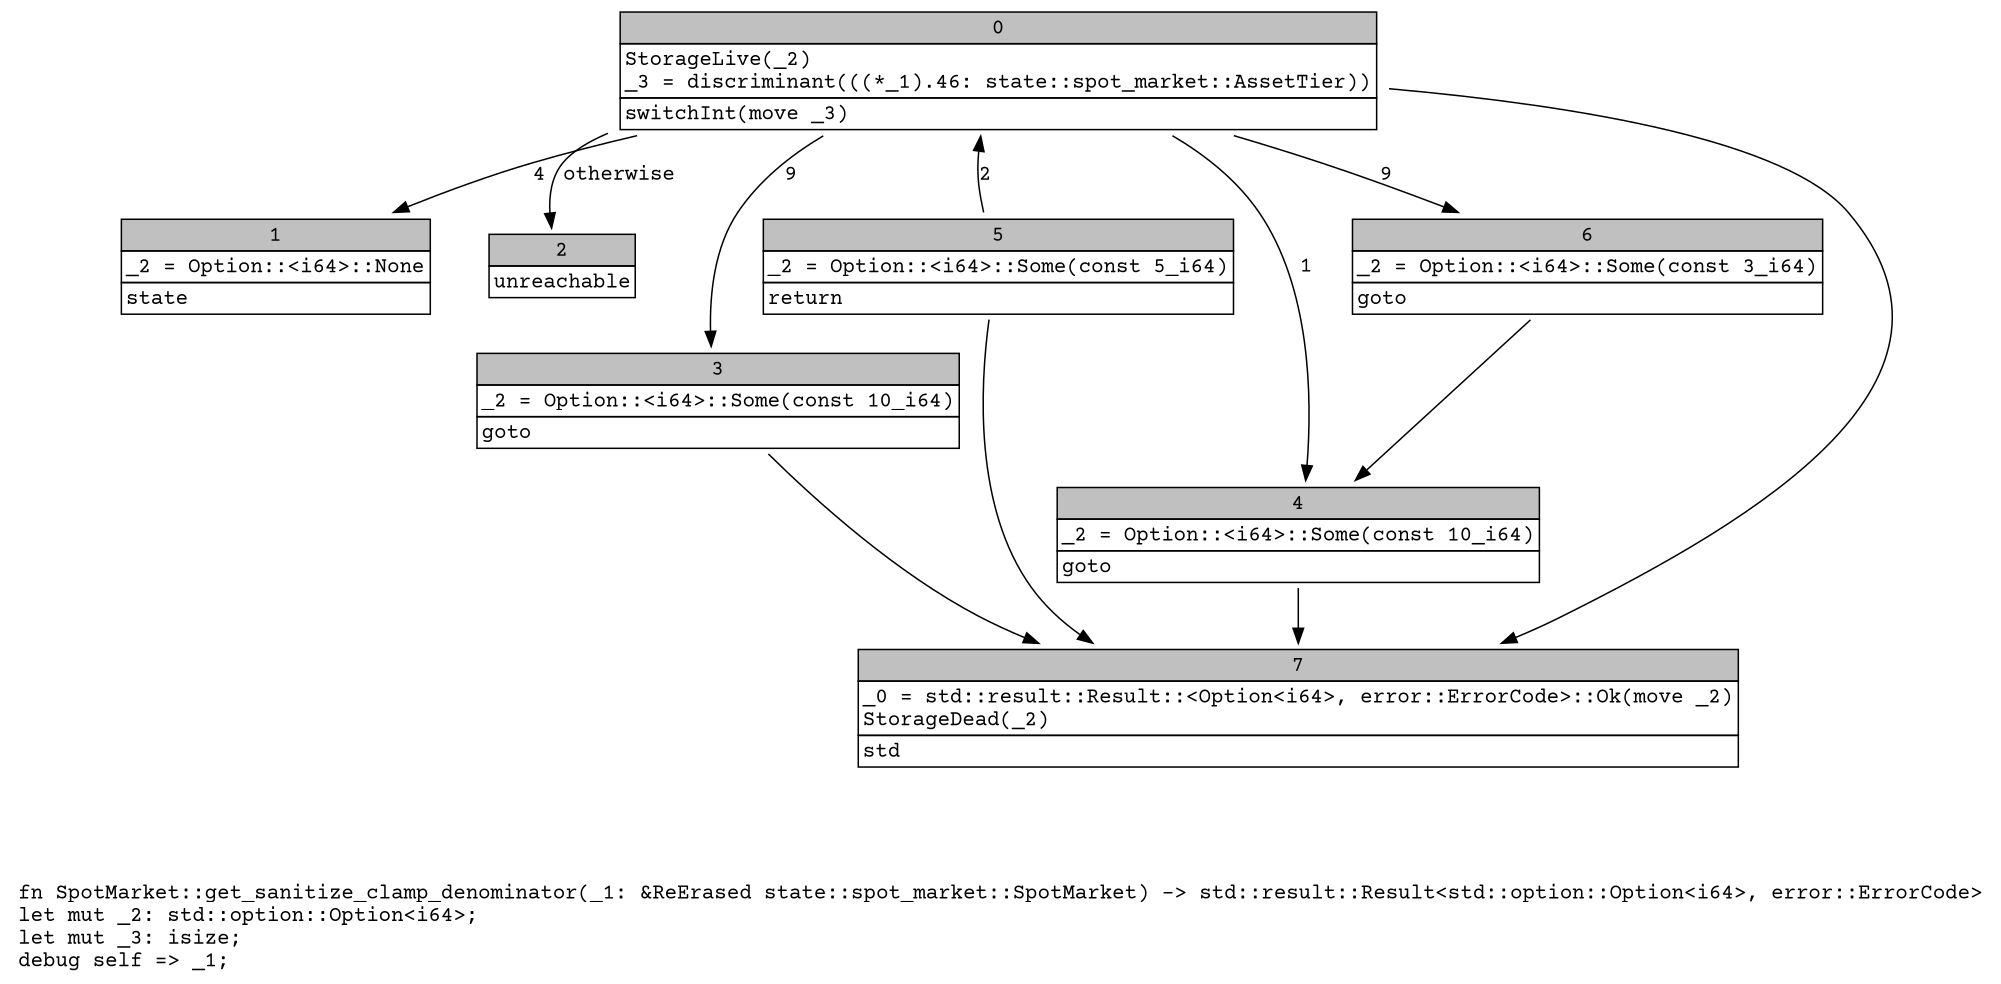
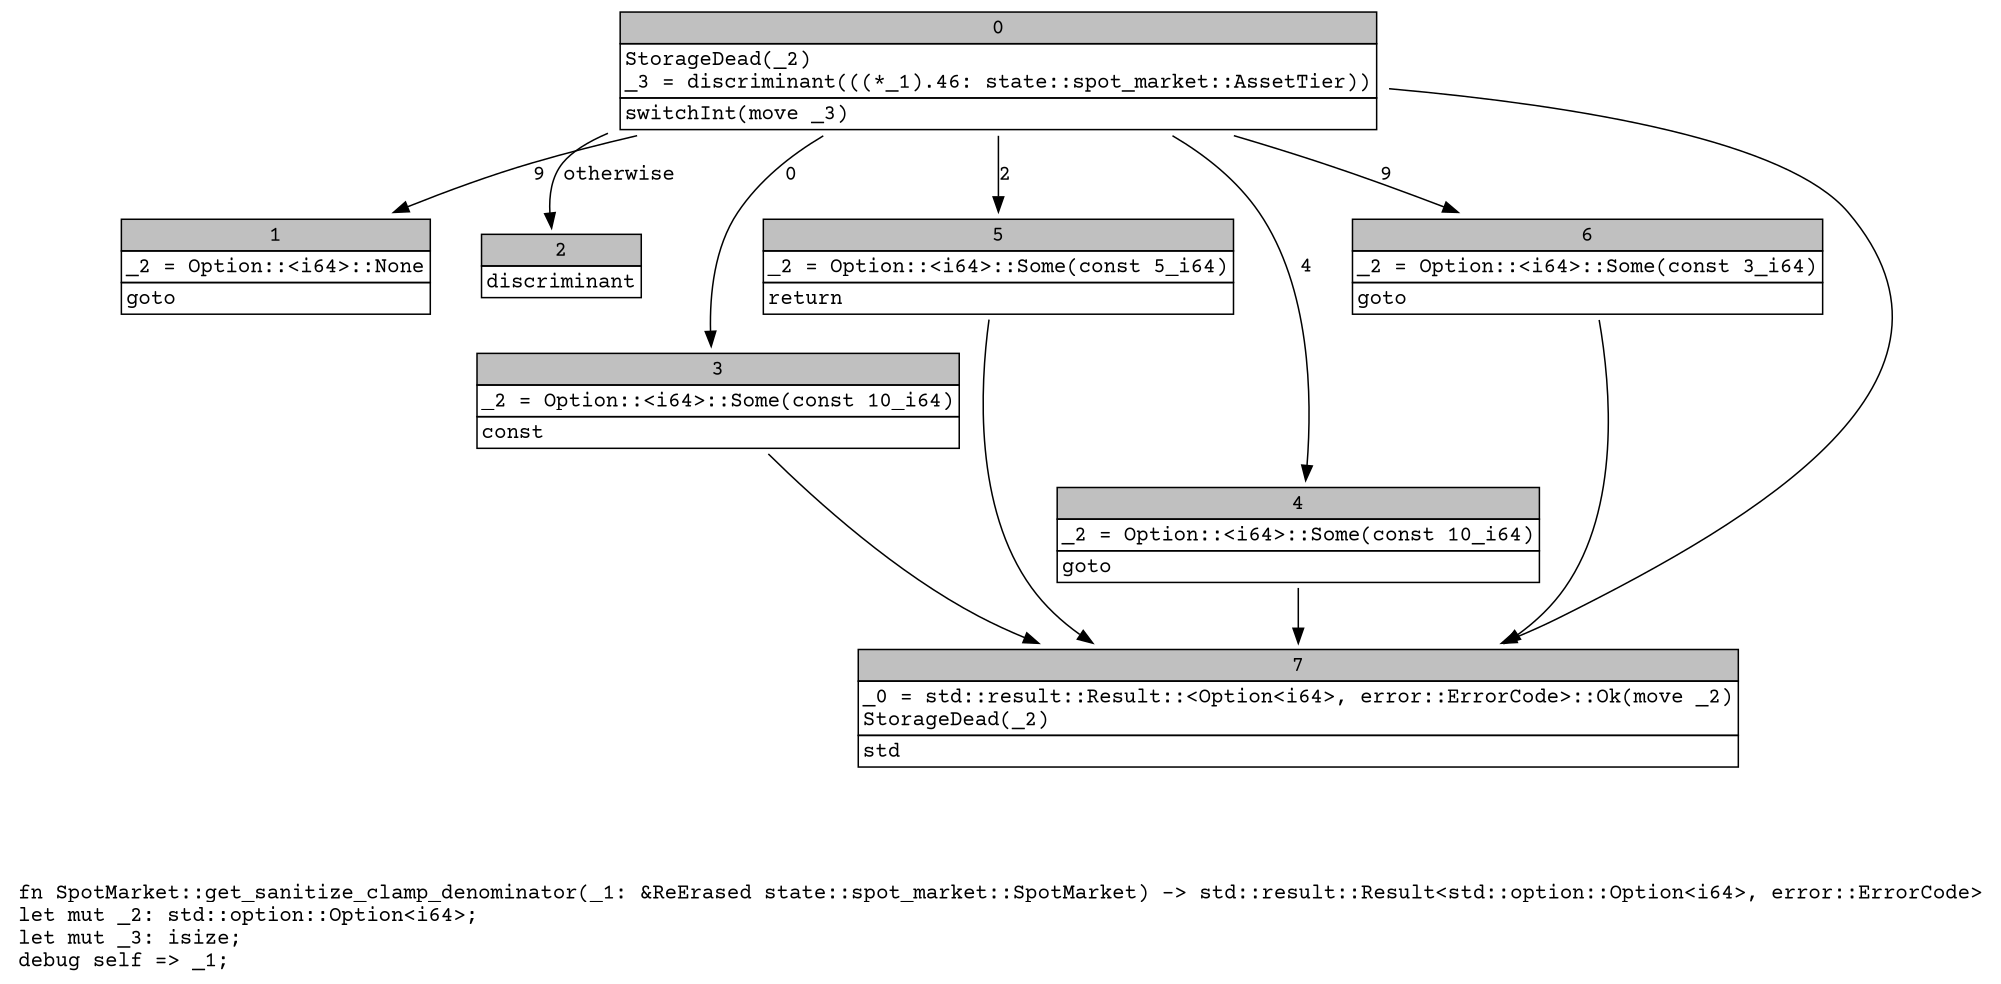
node "0": text "StorageLive(_2)" -> "StorageDead(_2)"
edge "0" -> "1": label "4" -> "9"
edge "0" -> "3": label "9" -> "0"
edge "5" -> "0": reversed
edge "0" -> "4": label "1" -> "4"
node "2": text "unreachable" -> "discriminant"
node "1": text "state" -> "goto"
edge "6" -> "4": now "6" -> "7"
node "3": text "goto" -> "const"
